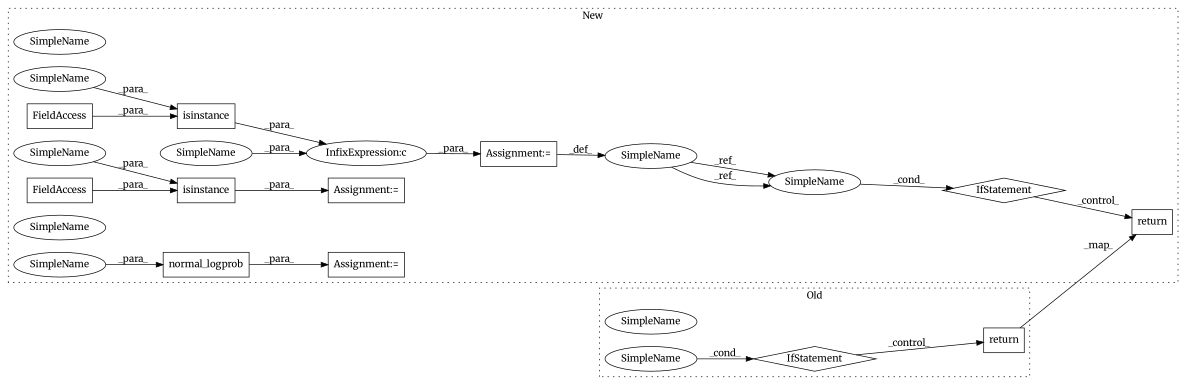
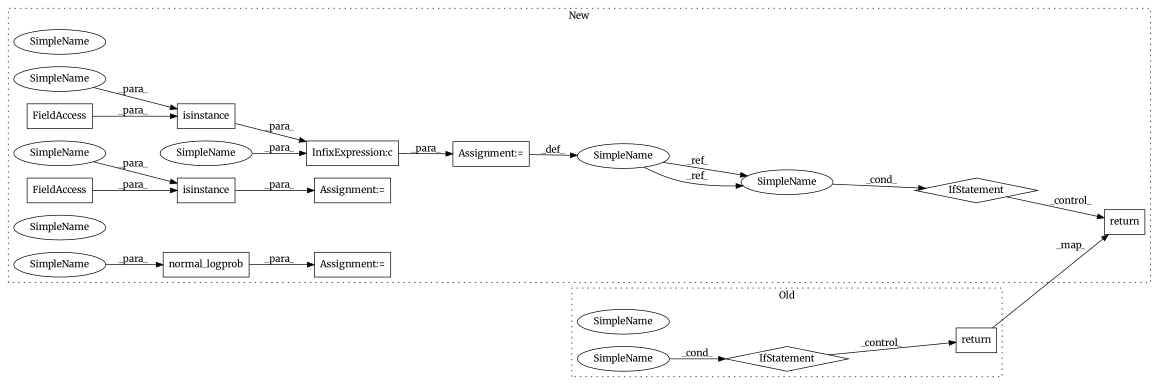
node "InfixExpression:c": shape ellipse -> box
